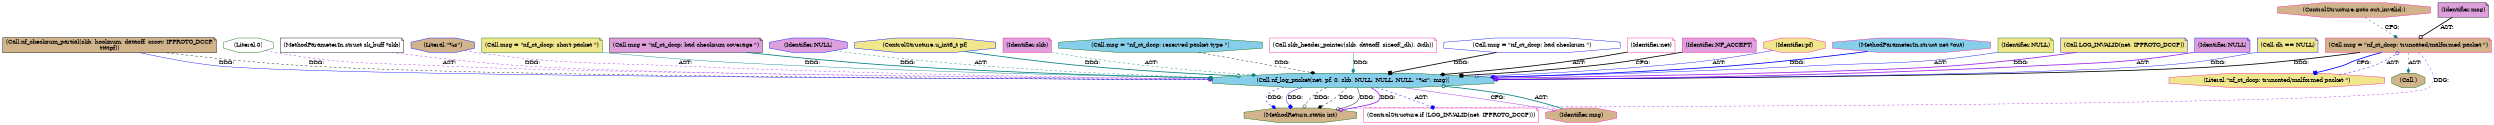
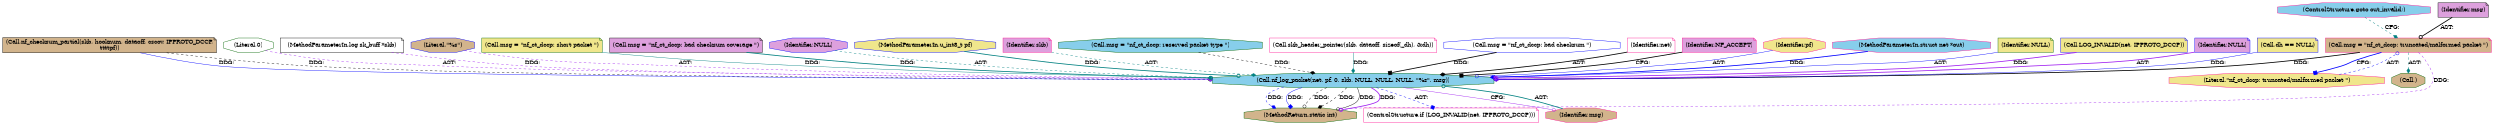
node "(ControlStructure,goto out_invalid;)": fillcolor tan -> skyblue
node "(MethodParameterIn,struct sk_buff *skb)": label "(MethodParameterIn,struct sk_buff *skb)" -> "(MethodParameterIn,log sk_buff *skb)"
node "(ControlStructure,u_int8_t pf)": label "(ControlStructure,u_int8_t pf)" -> "(MethodParameterIn,u_int8_t pf)"
